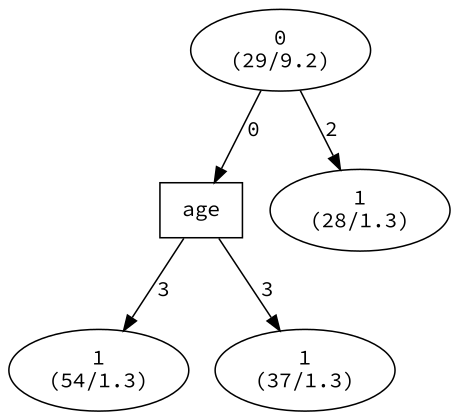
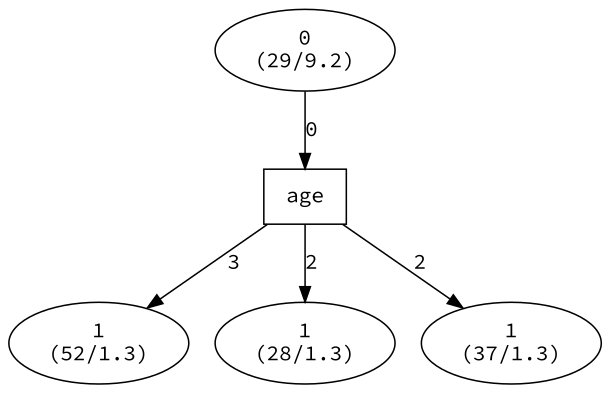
edge "0 (29/9.2)" -> "1 (28/1.3)": now "age" -> "1 (28/1.3)"
edge "age" -> "1 (37/1.3)": label "3" -> "2"
node "1 (54/1.3)": label "1 (54/1.3)" -> "1 (52/1.3)"
